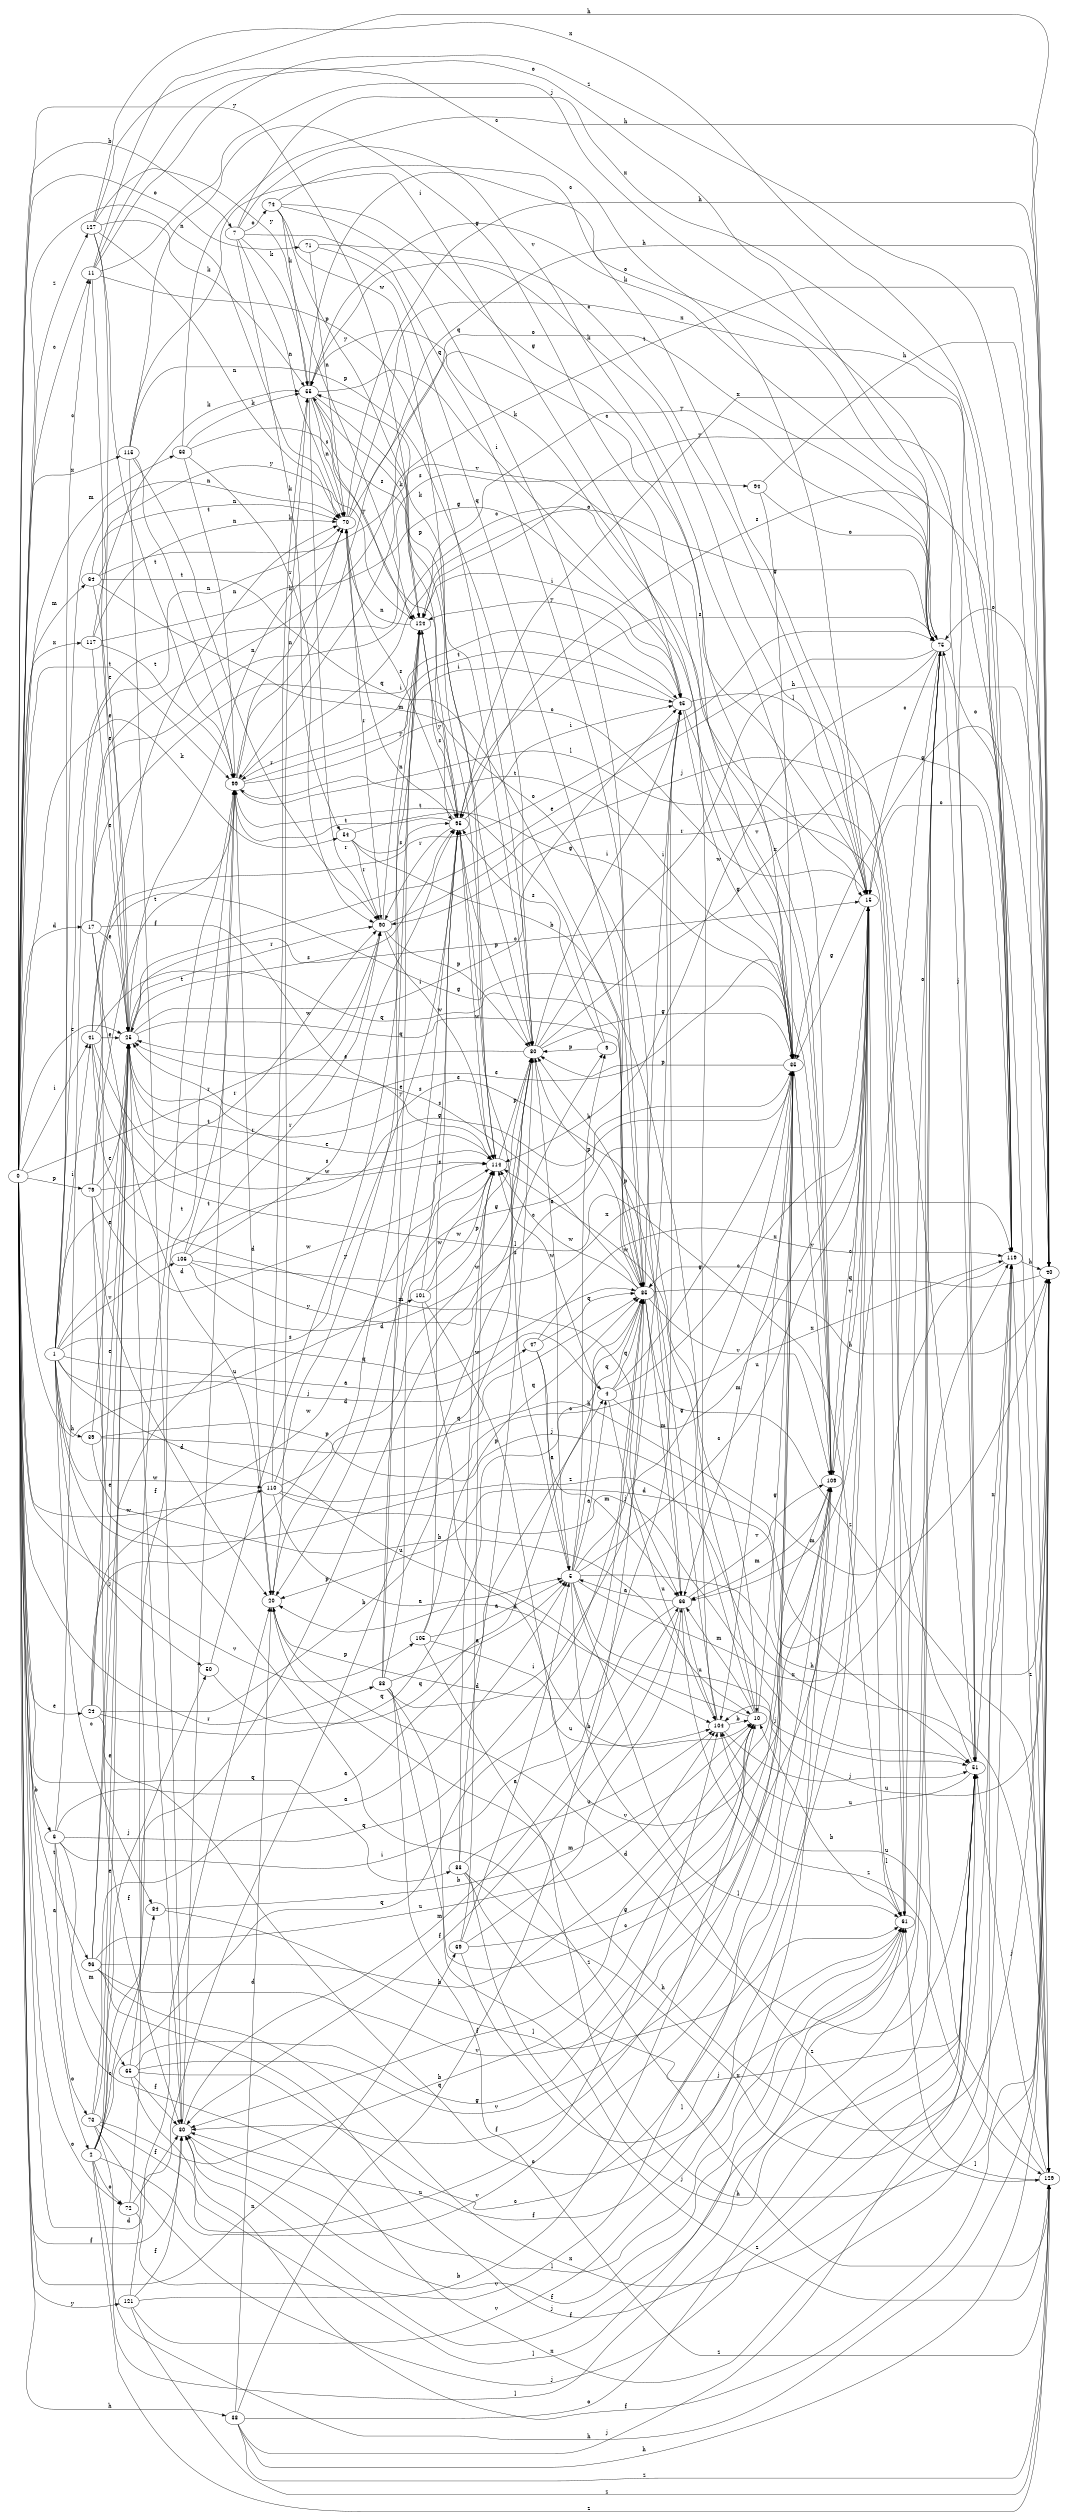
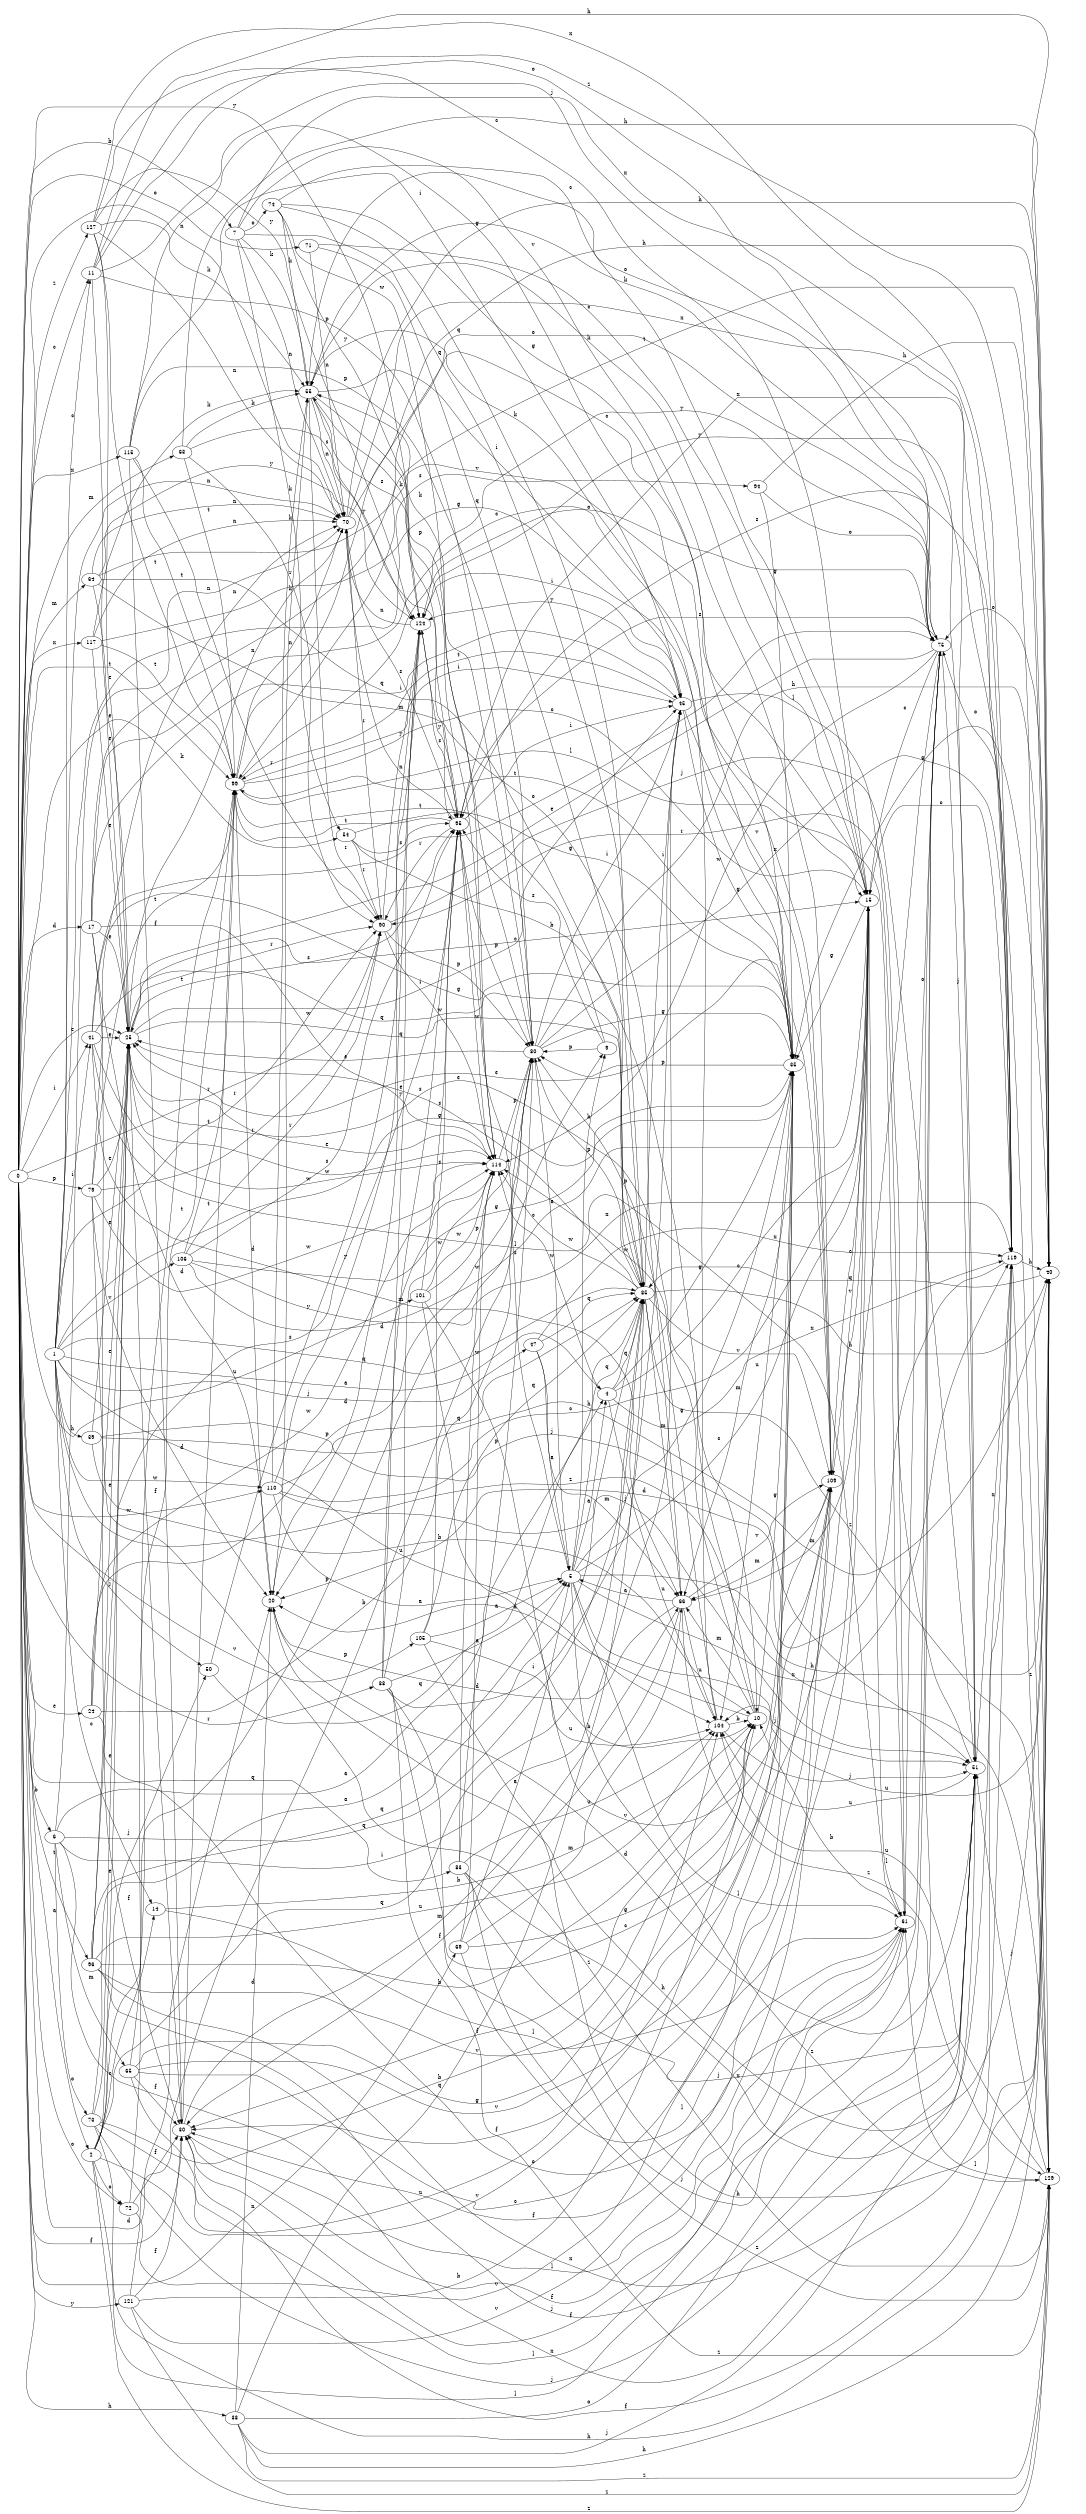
edge "35" -> "109": removed, label "v"
edge "24" -> "85": now "96" -> "85"
node "84": label "84" -> "14"
